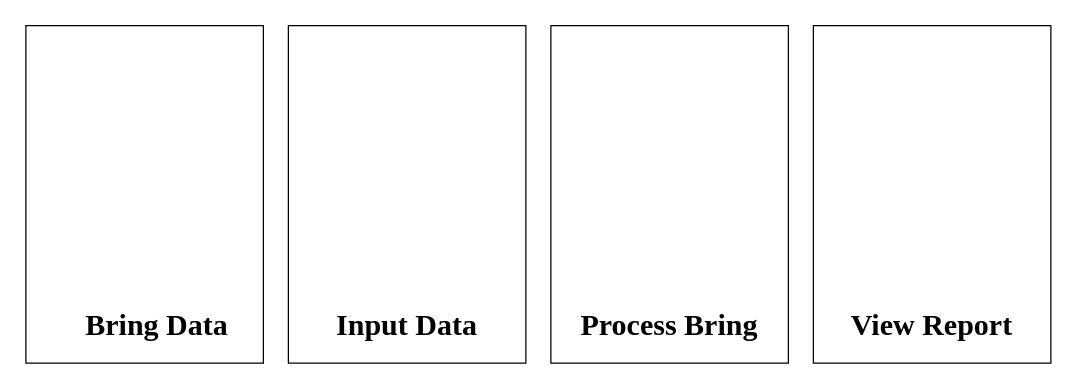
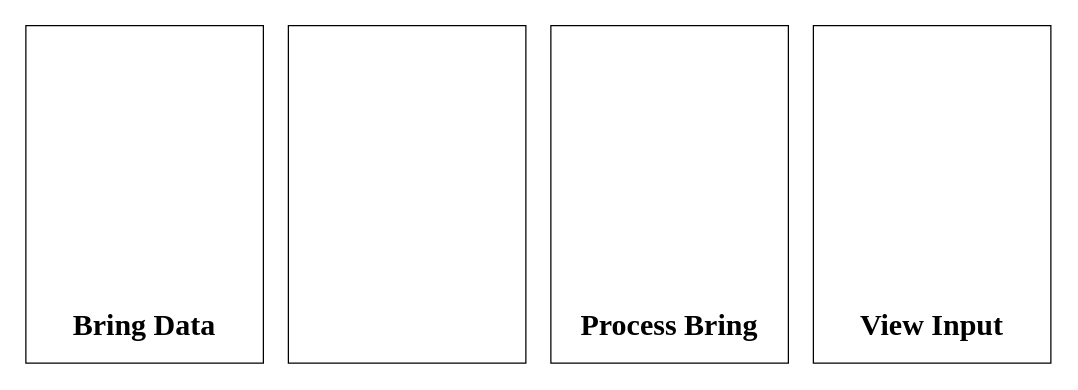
node "Bring Data": moved (157, 326) -> (144, 326)
node "Input Data": removed
node "View Report": label "View Report" -> "View Input"
